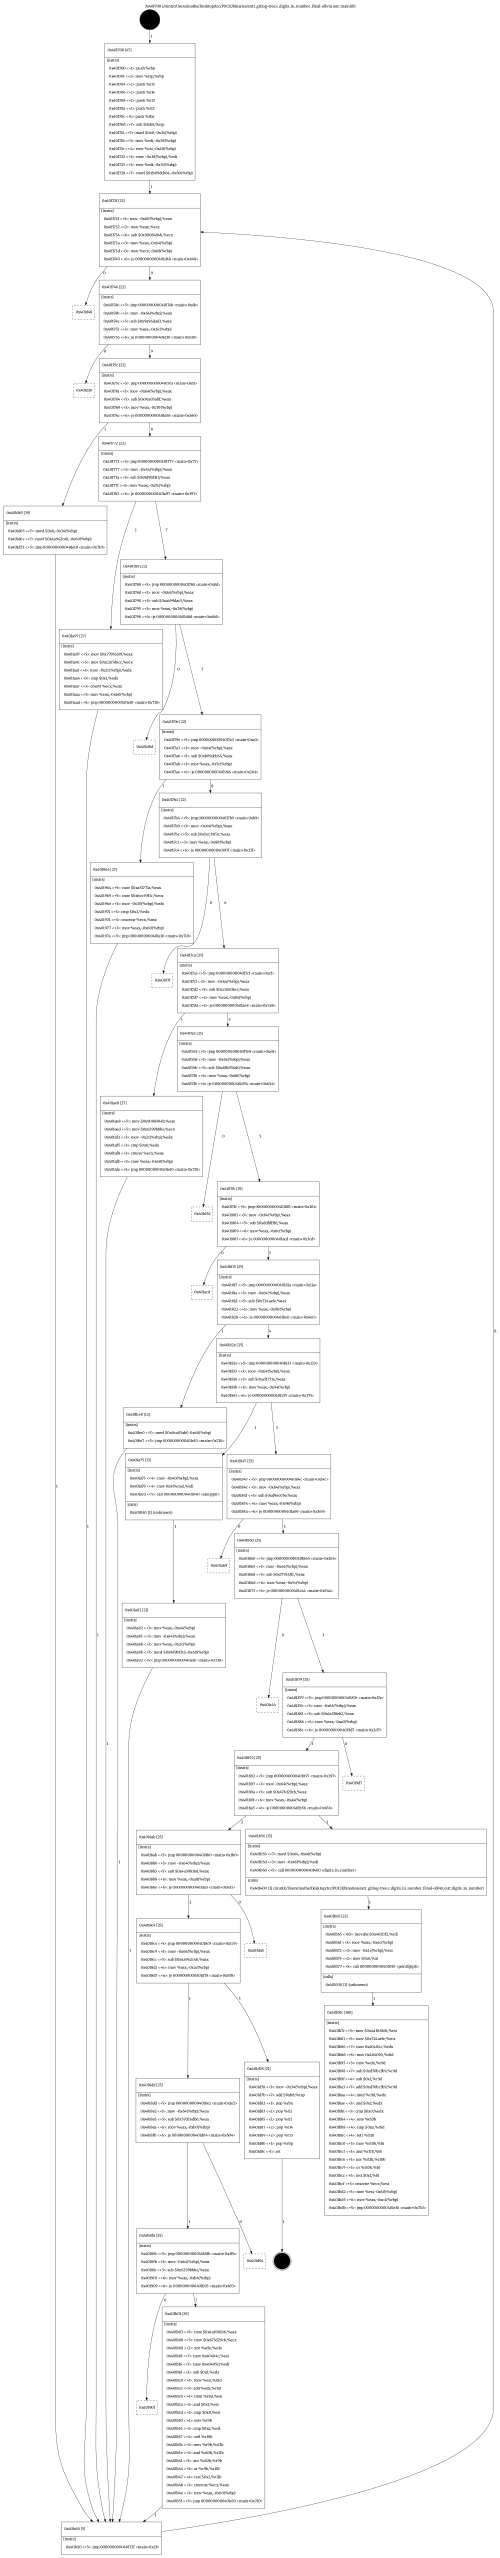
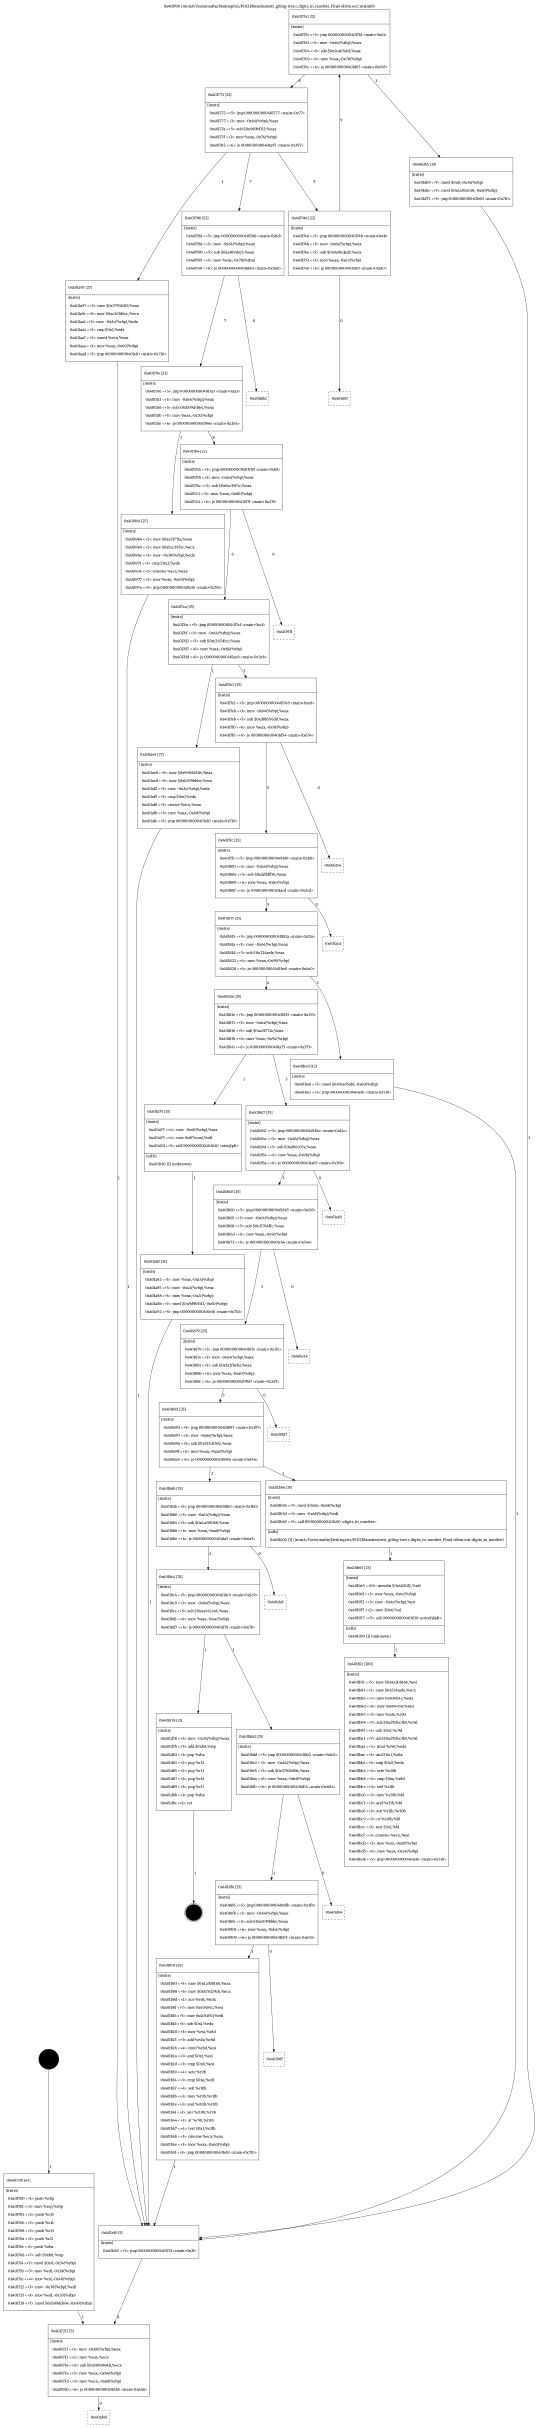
edge "0x40172f [23]" -> "0x401746 [22]": now "0x401772 [22]" -> "0x401746 [22]"
